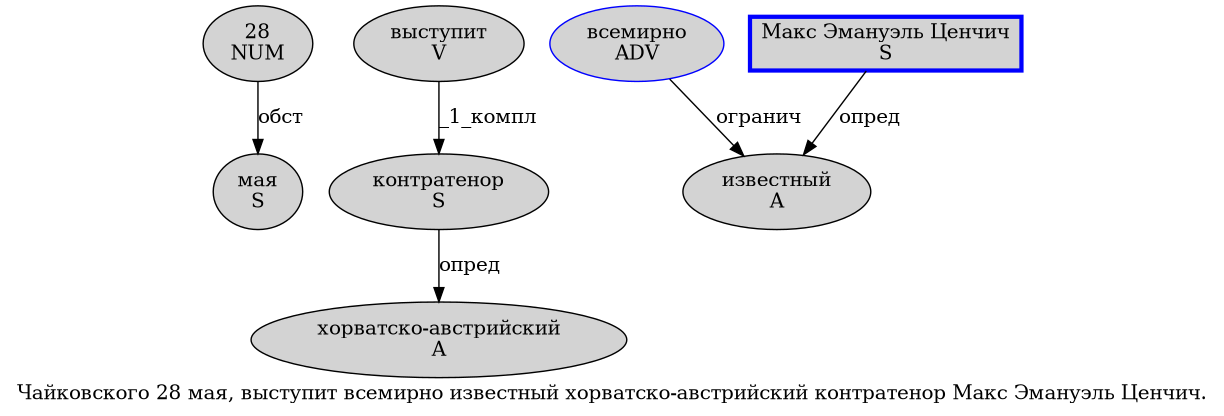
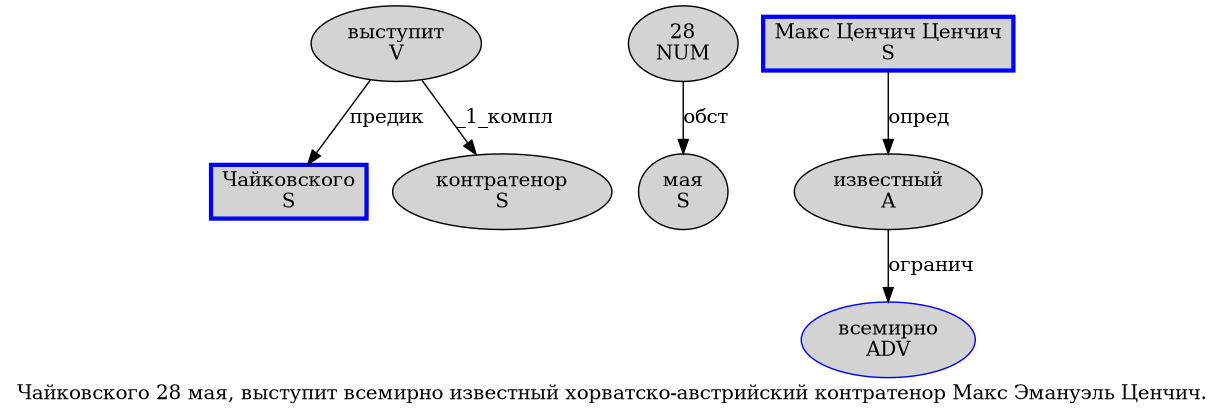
node "Макс Эмануэль Ценчич S": label "Макс Эмануэль Ценчич S" -> "Макс Ценчич Ценчич S"
edge "всемирно ADV" -> "известный A": reversed
node "Чайковского S": added
node "хорватско-австрийский A": removed
